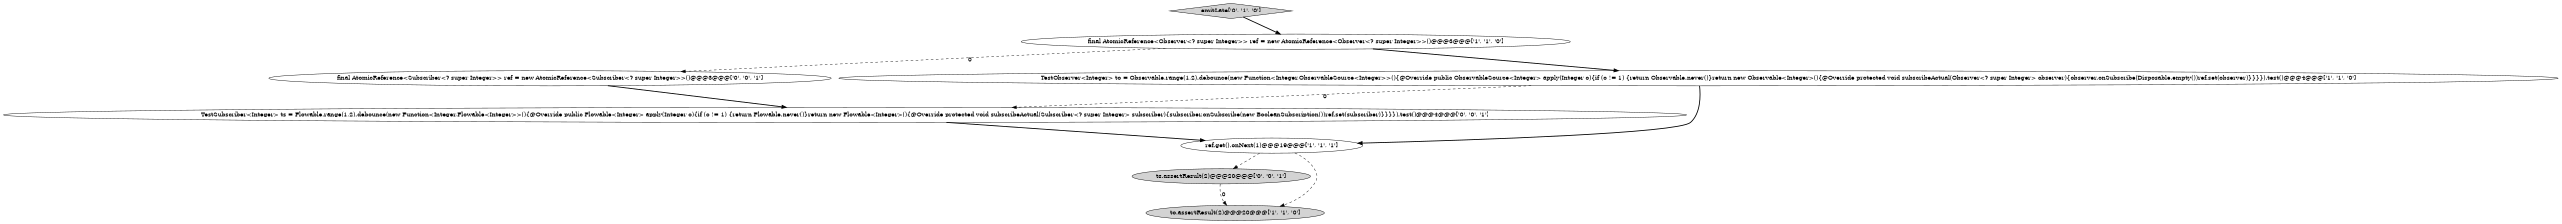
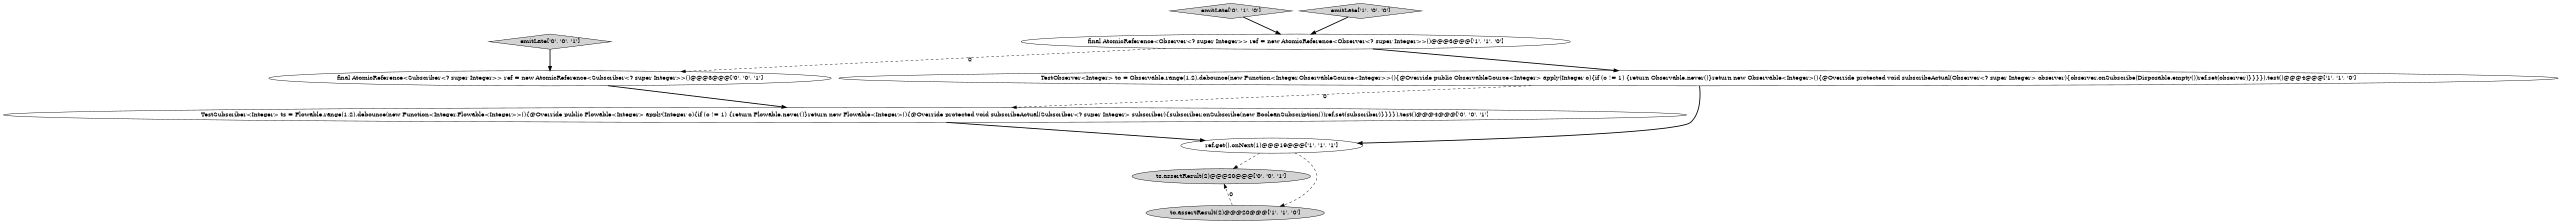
node "emitLate['1', '0', '0']": added
node "emitLate['0', '0', '1']": added
edge "ts.assertResult(2)@@@20@@@['0', '0', '1']" -> "to.assertResult(2)@@@20@@@['1', '1', '0']": reversed
